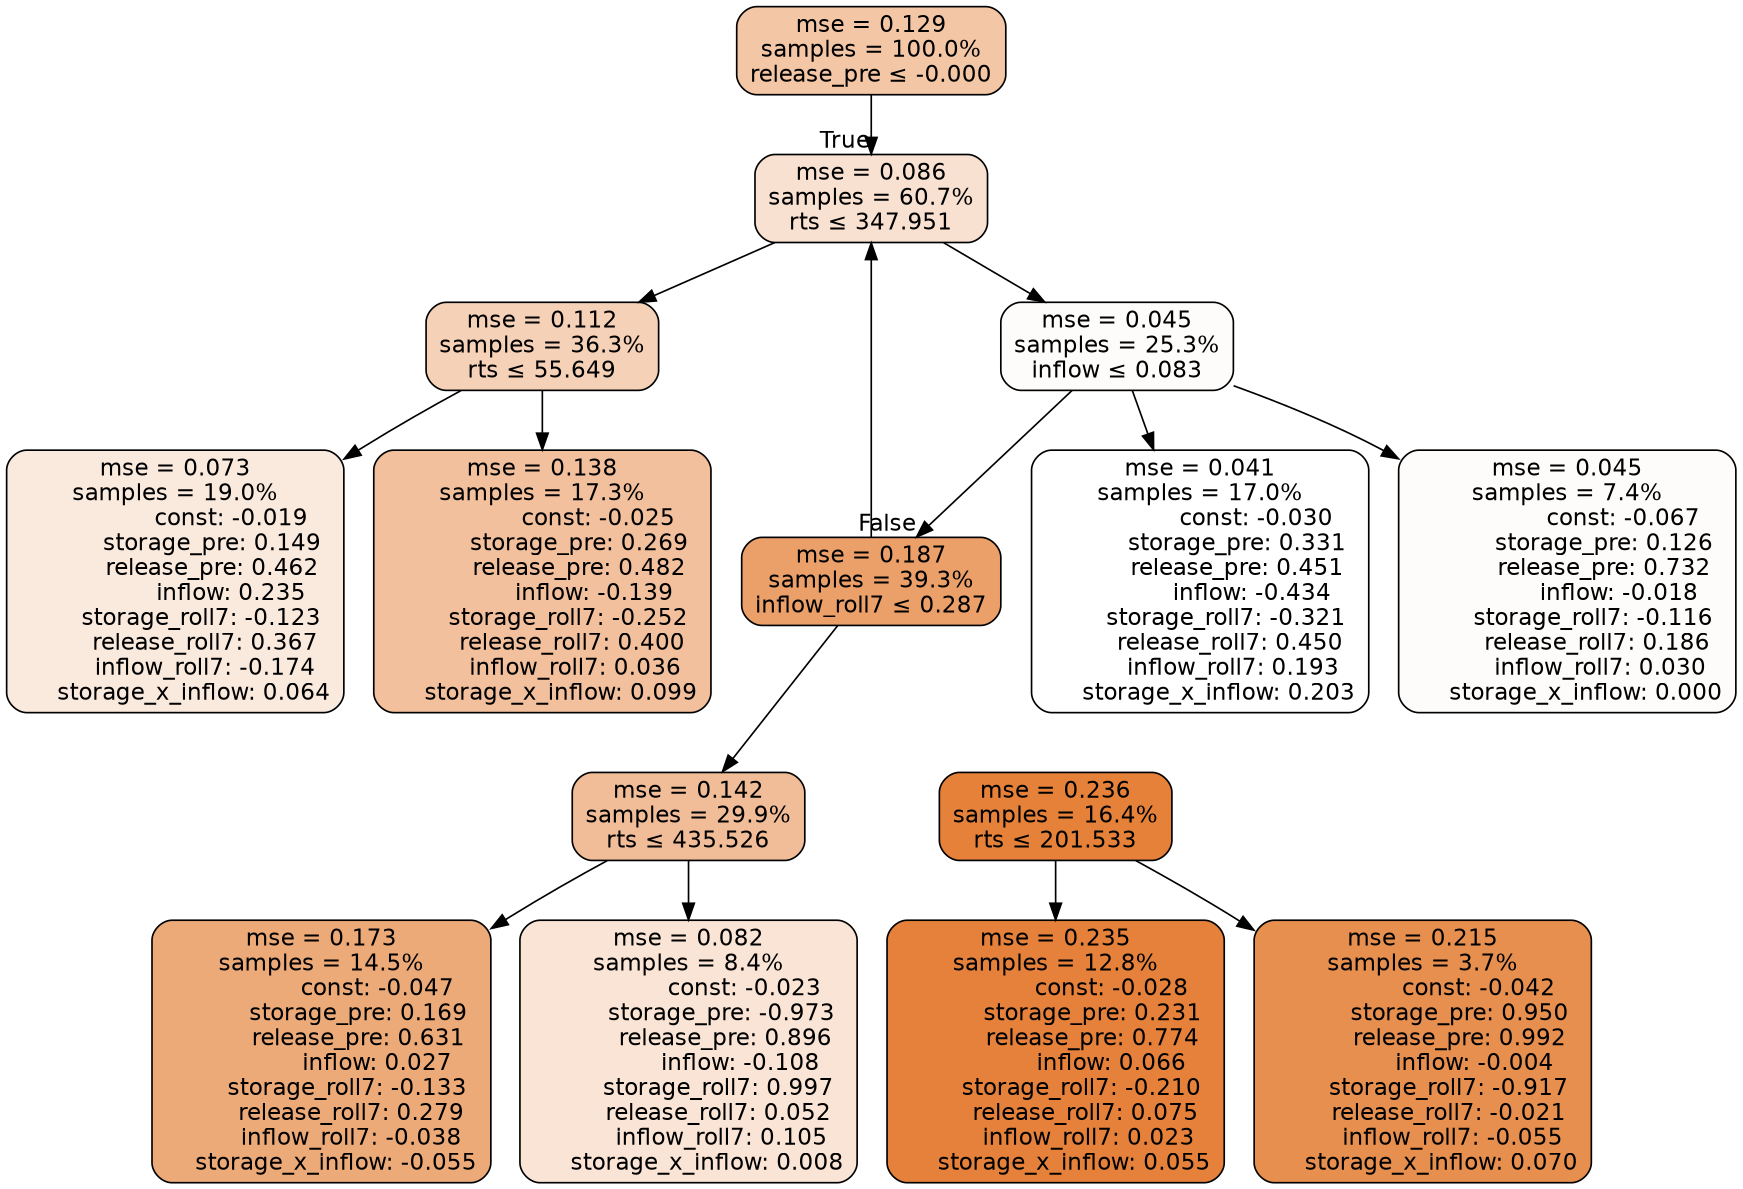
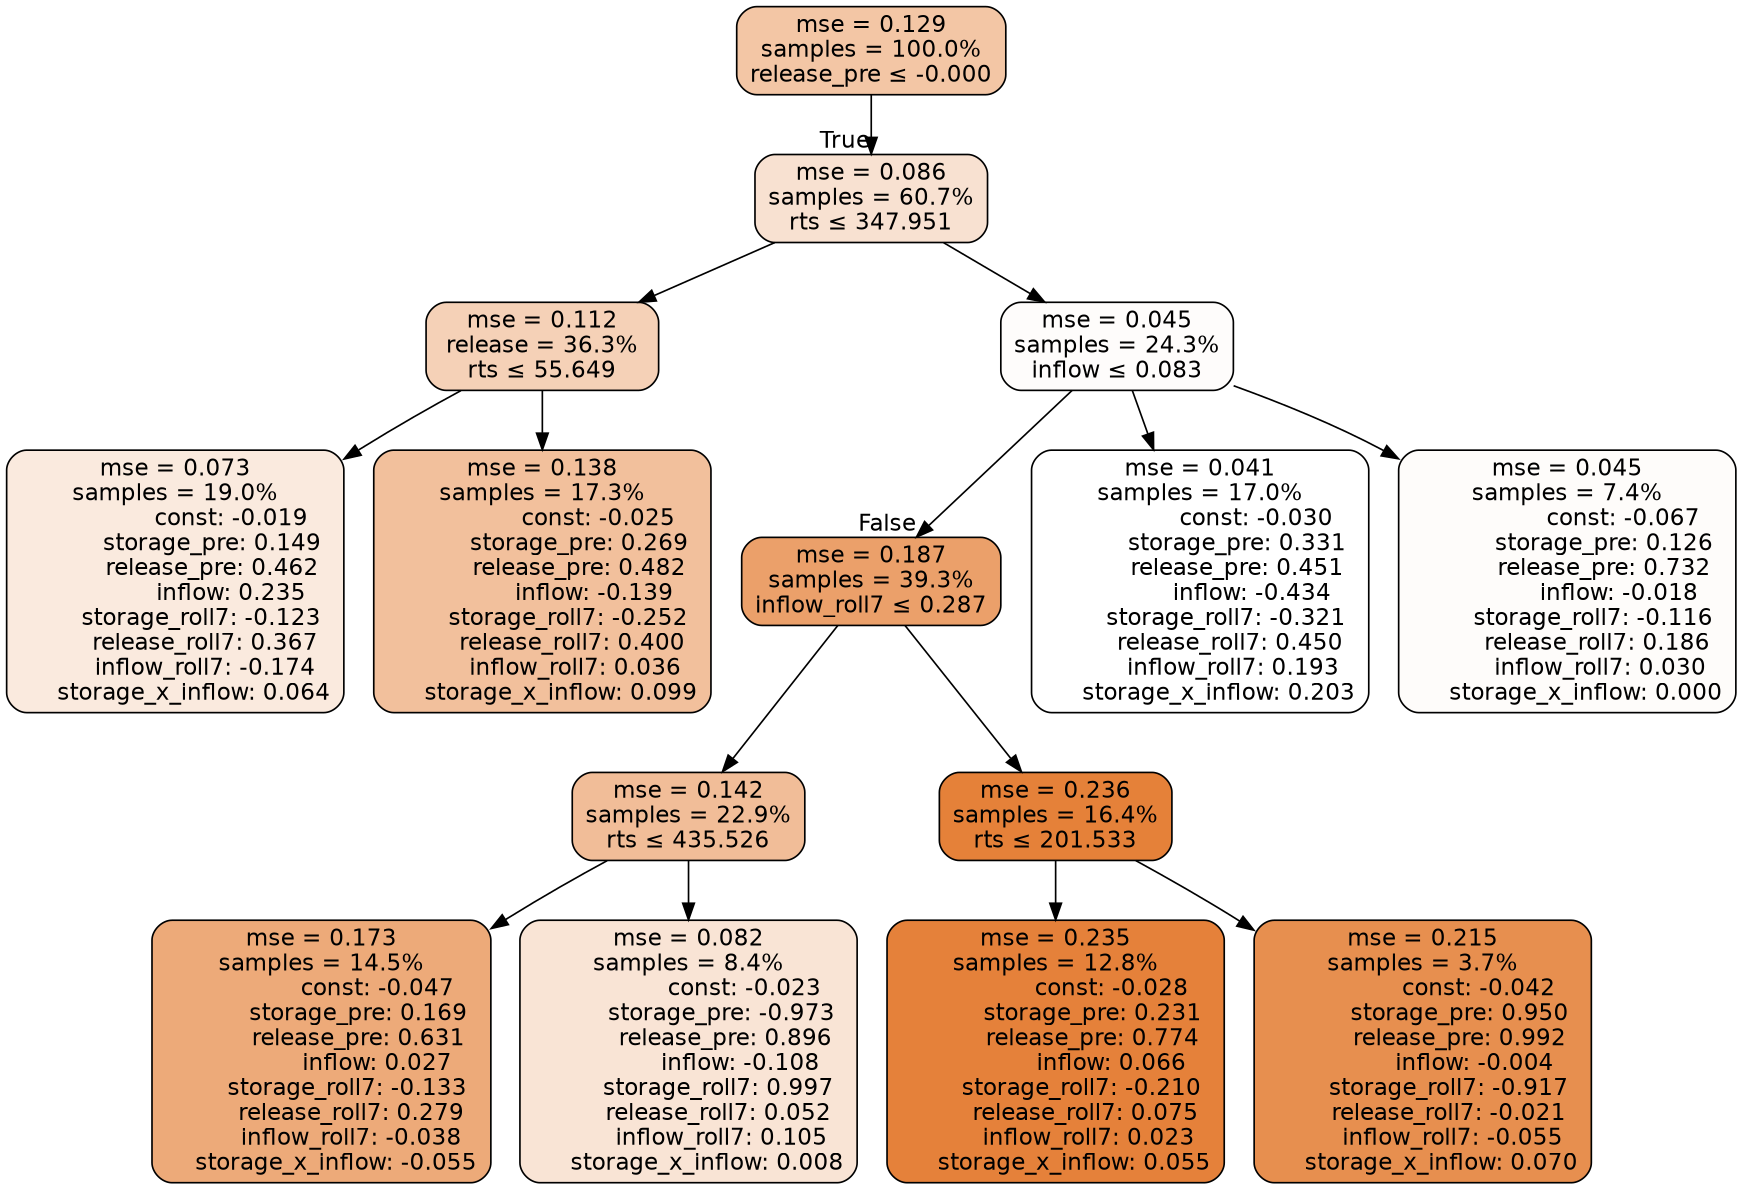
node "mse = 0.112 samples = 36.3% rts ≤ 55.649": label "mse = 0.112 samples = 36.3% rts ≤ 55.649" -> "mse = 0.112 release = 36.3% rts ≤ 55.649"
node "mse = 0.045 samples = 25.3% inflow ≤ 0.083": label "mse = 0.045 samples = 25.3% inflow ≤ 0.083" -> "mse = 0.045 samples = 24.3% inflow ≤ 0.083"
edge "mse = 0.187 samples = 39.3% inflow_roll7 ≤ 0.287" -> "mse = 0.086 samples = 60.7% rts ≤ 347.951": now "mse = 0.187 samples = 39.3% inflow_roll7 ≤ 0.287" -> "mse = 0.236 samples = 16.4% rts ≤ 201.533"
node "mse = 0.142 samples = 29.9% rts ≤ 435.526": label "mse = 0.142 samples = 29.9% rts ≤ 435.526" -> "mse = 0.142 samples = 22.9% rts ≤ 435.526"
